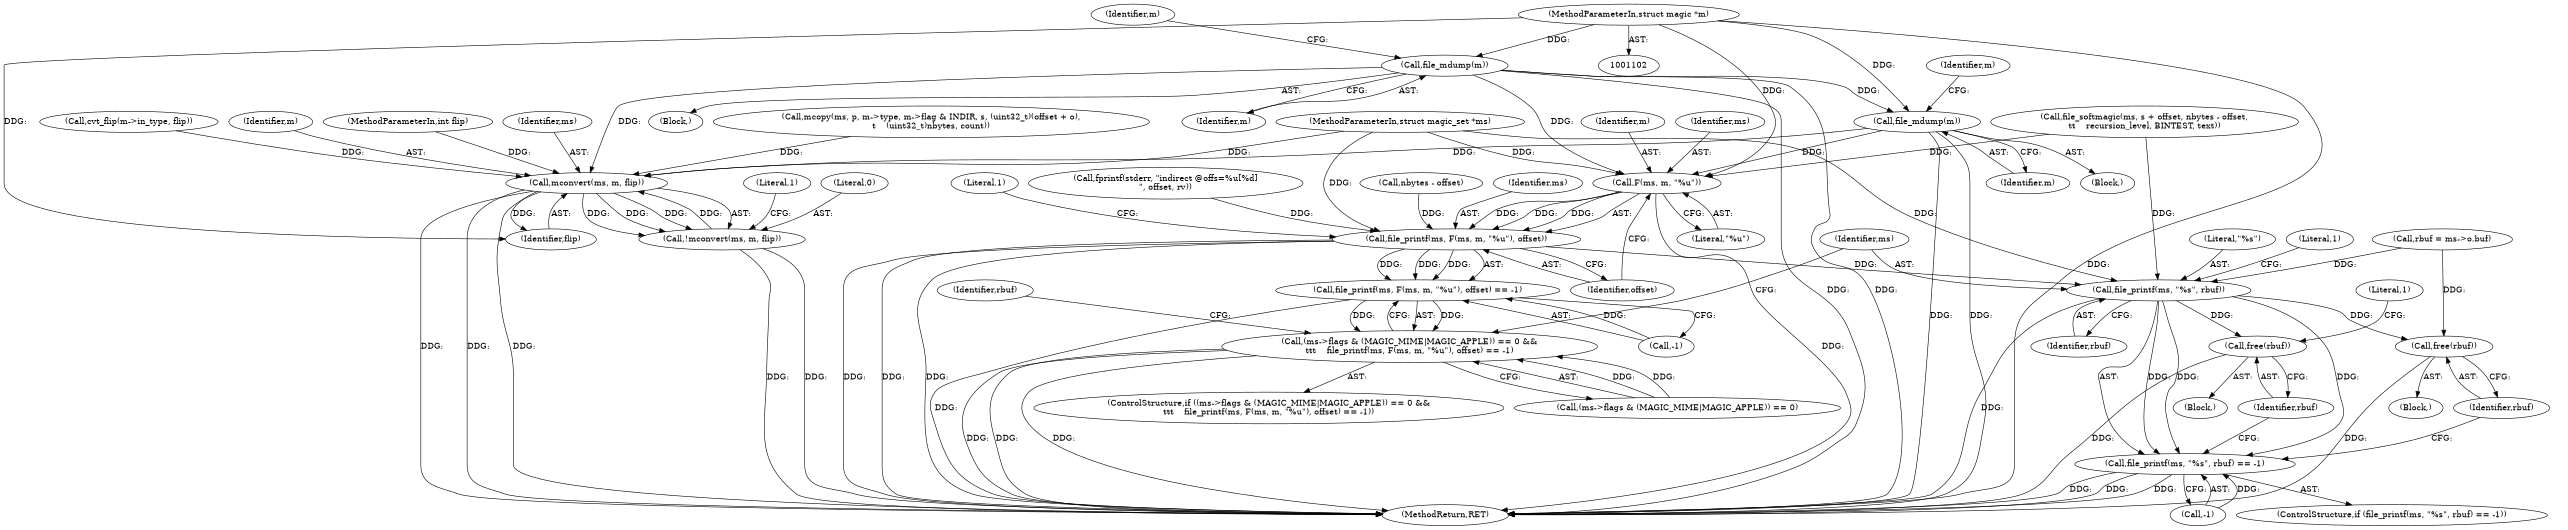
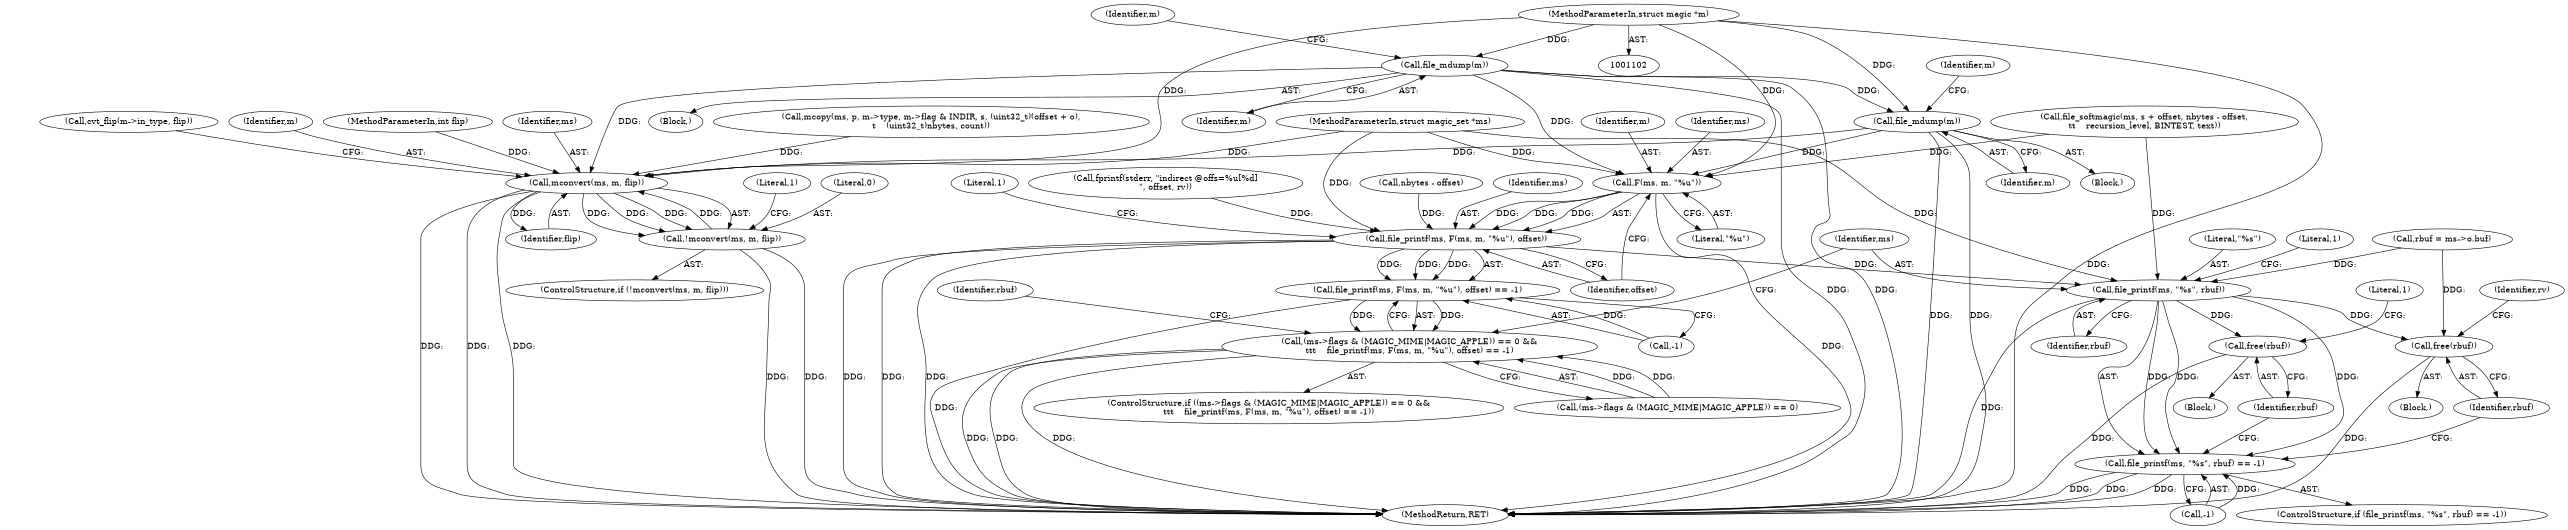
edge "(MethodParameterIn,struct magic *m)" -> "(Identifier,flip)": now "(MethodParameterIn,struct magic *m)" -> "(Call,mconvert(ms, m, flip))"
edge "(Call,cvt_flip(m->in_type, flip))" -> "(Call,mconvert(ms, m, flip))": label "DDG: " -> "CFG: "
node "(ControlStructure,if (!mconvert(ms, m, flip)))": added
node "(Identifier,rv)": added
